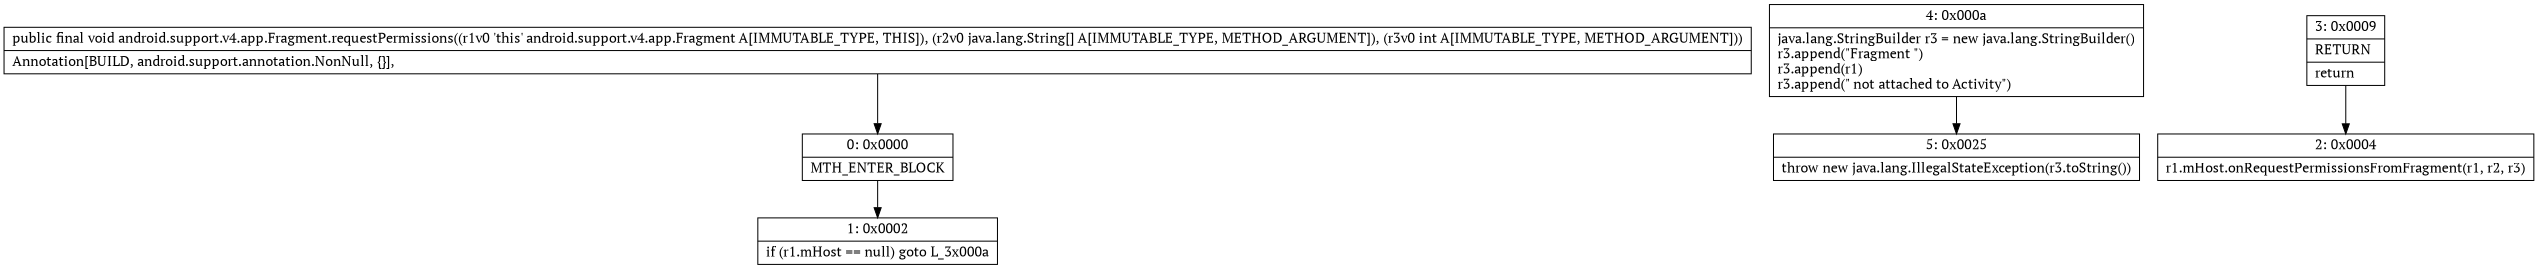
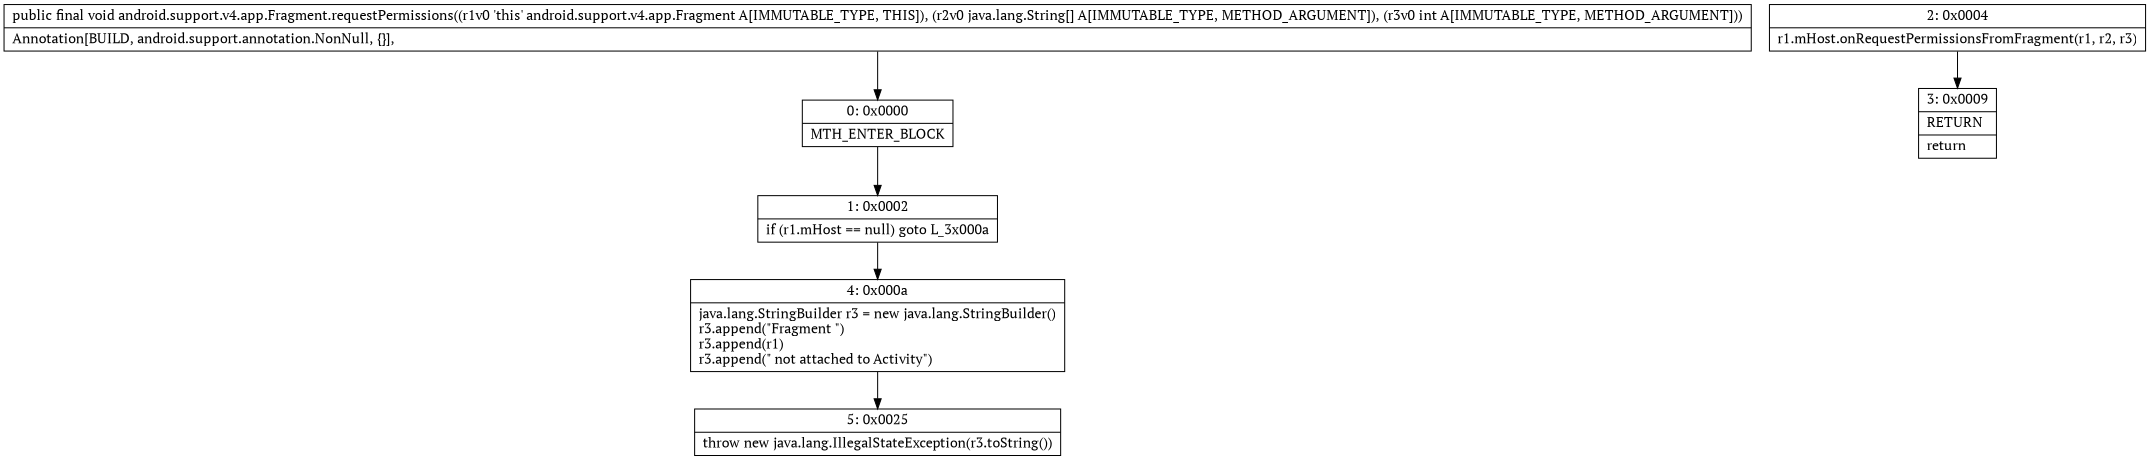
edge "3: 0x0009" -> "2: 0x0004": reversed
edge "1: 0x0002" -> "4: 0x000a": added
